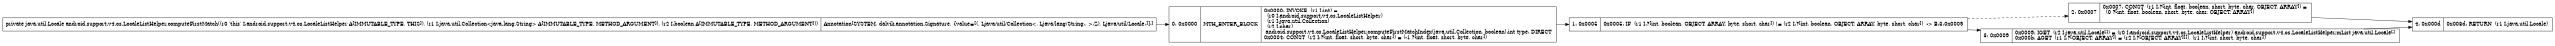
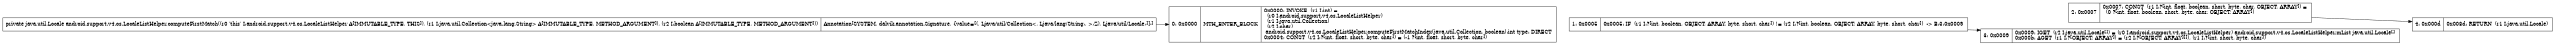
edge "1: 0x0005" -> "2: 0x0007": removed
edge "0: 0x0000" -> "1: 0x0005": removed
edge "3: 0x0009" -> "4: 0x000d": removed
